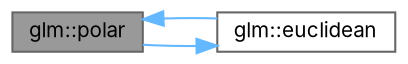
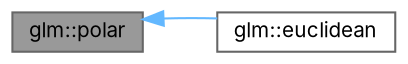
edge "glm::polar" -> "glm::euclidean": removed
